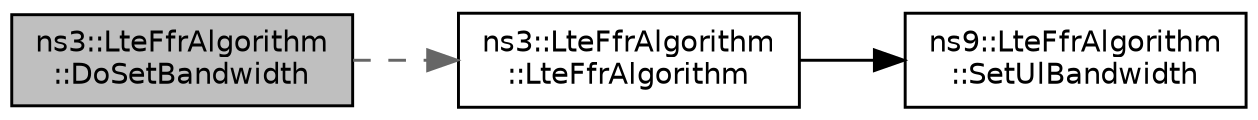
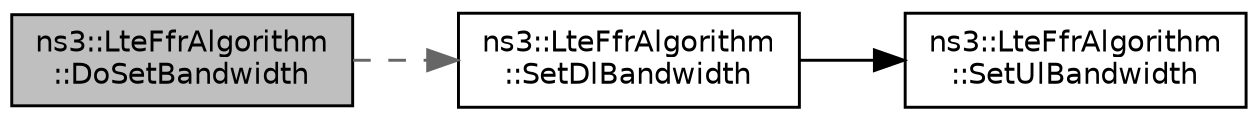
node "ns3::LteFfrAlgorithm ::LteFfrAlgorithm": label "ns3::LteFfrAlgorithm ::LteFfrAlgorithm" -> "ns3::LteFfrAlgorithm ::SetDlBandwidth"
node "ns9::LteFfrAlgorithm ::SetUlBandwidth": label "ns9::LteFfrAlgorithm ::SetUlBandwidth" -> "ns3::LteFfrAlgorithm ::SetUlBandwidth"
